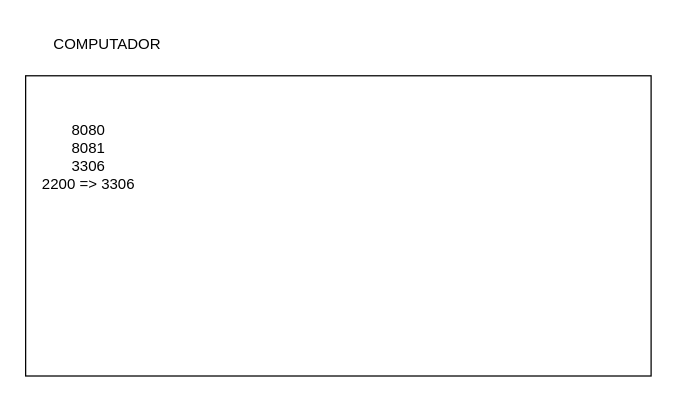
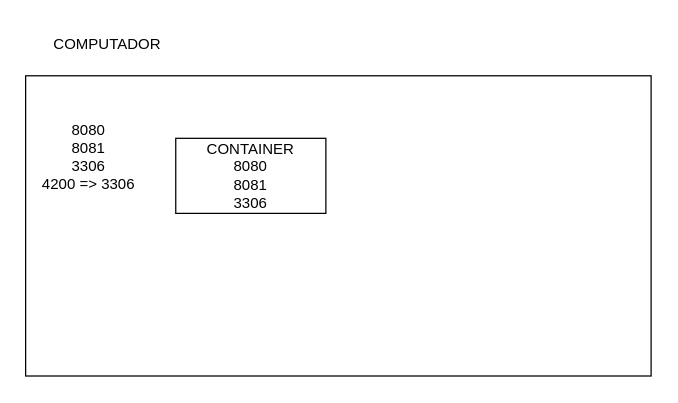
node "8080 8081 3306 2200 => 3306": label "8080 8081 3306 2200 => 3306" -> "8080 8081 3306 4200 => 3306"
node "CONTAINER 8080 8081 3306": added
